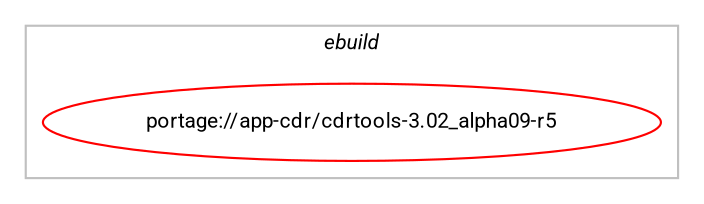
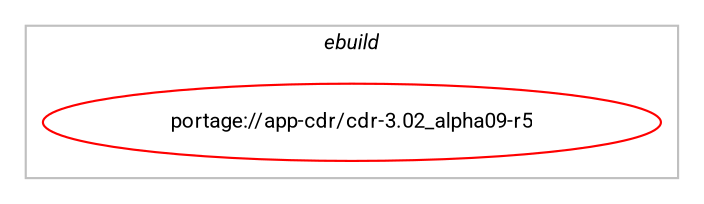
node "portage://app-cdr/cdrtools-3.02_alpha09-r5": label "portage://app-cdr/cdrtools-3.02_alpha09-r5" -> "portage://app-cdr/cdr-3.02_alpha09-r5"
